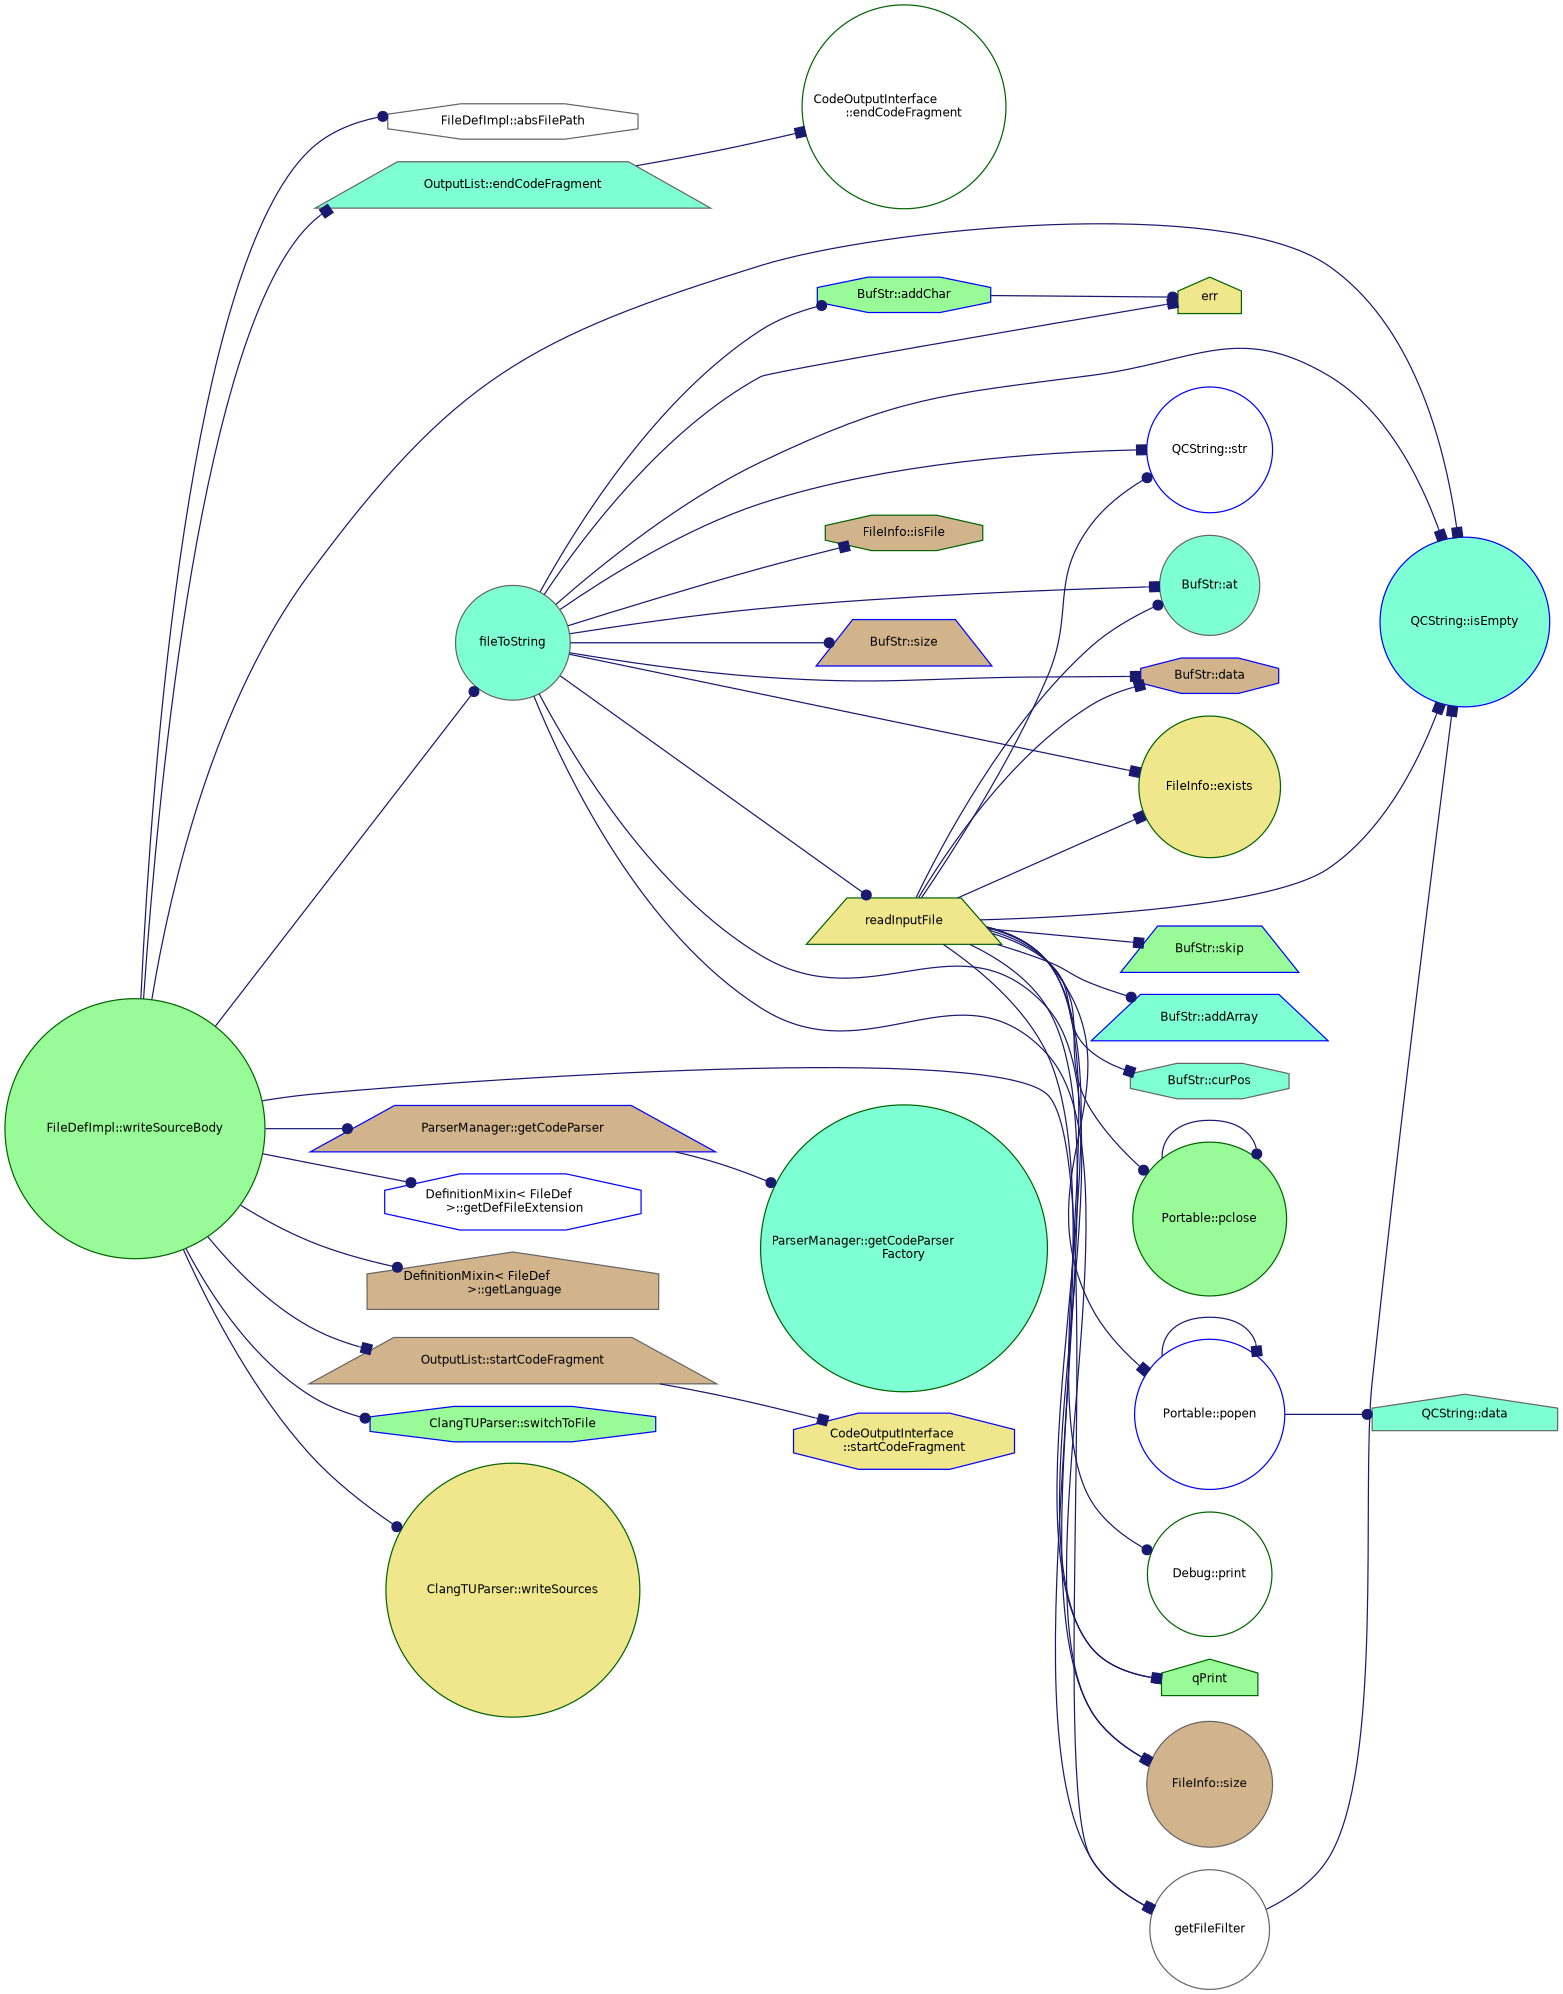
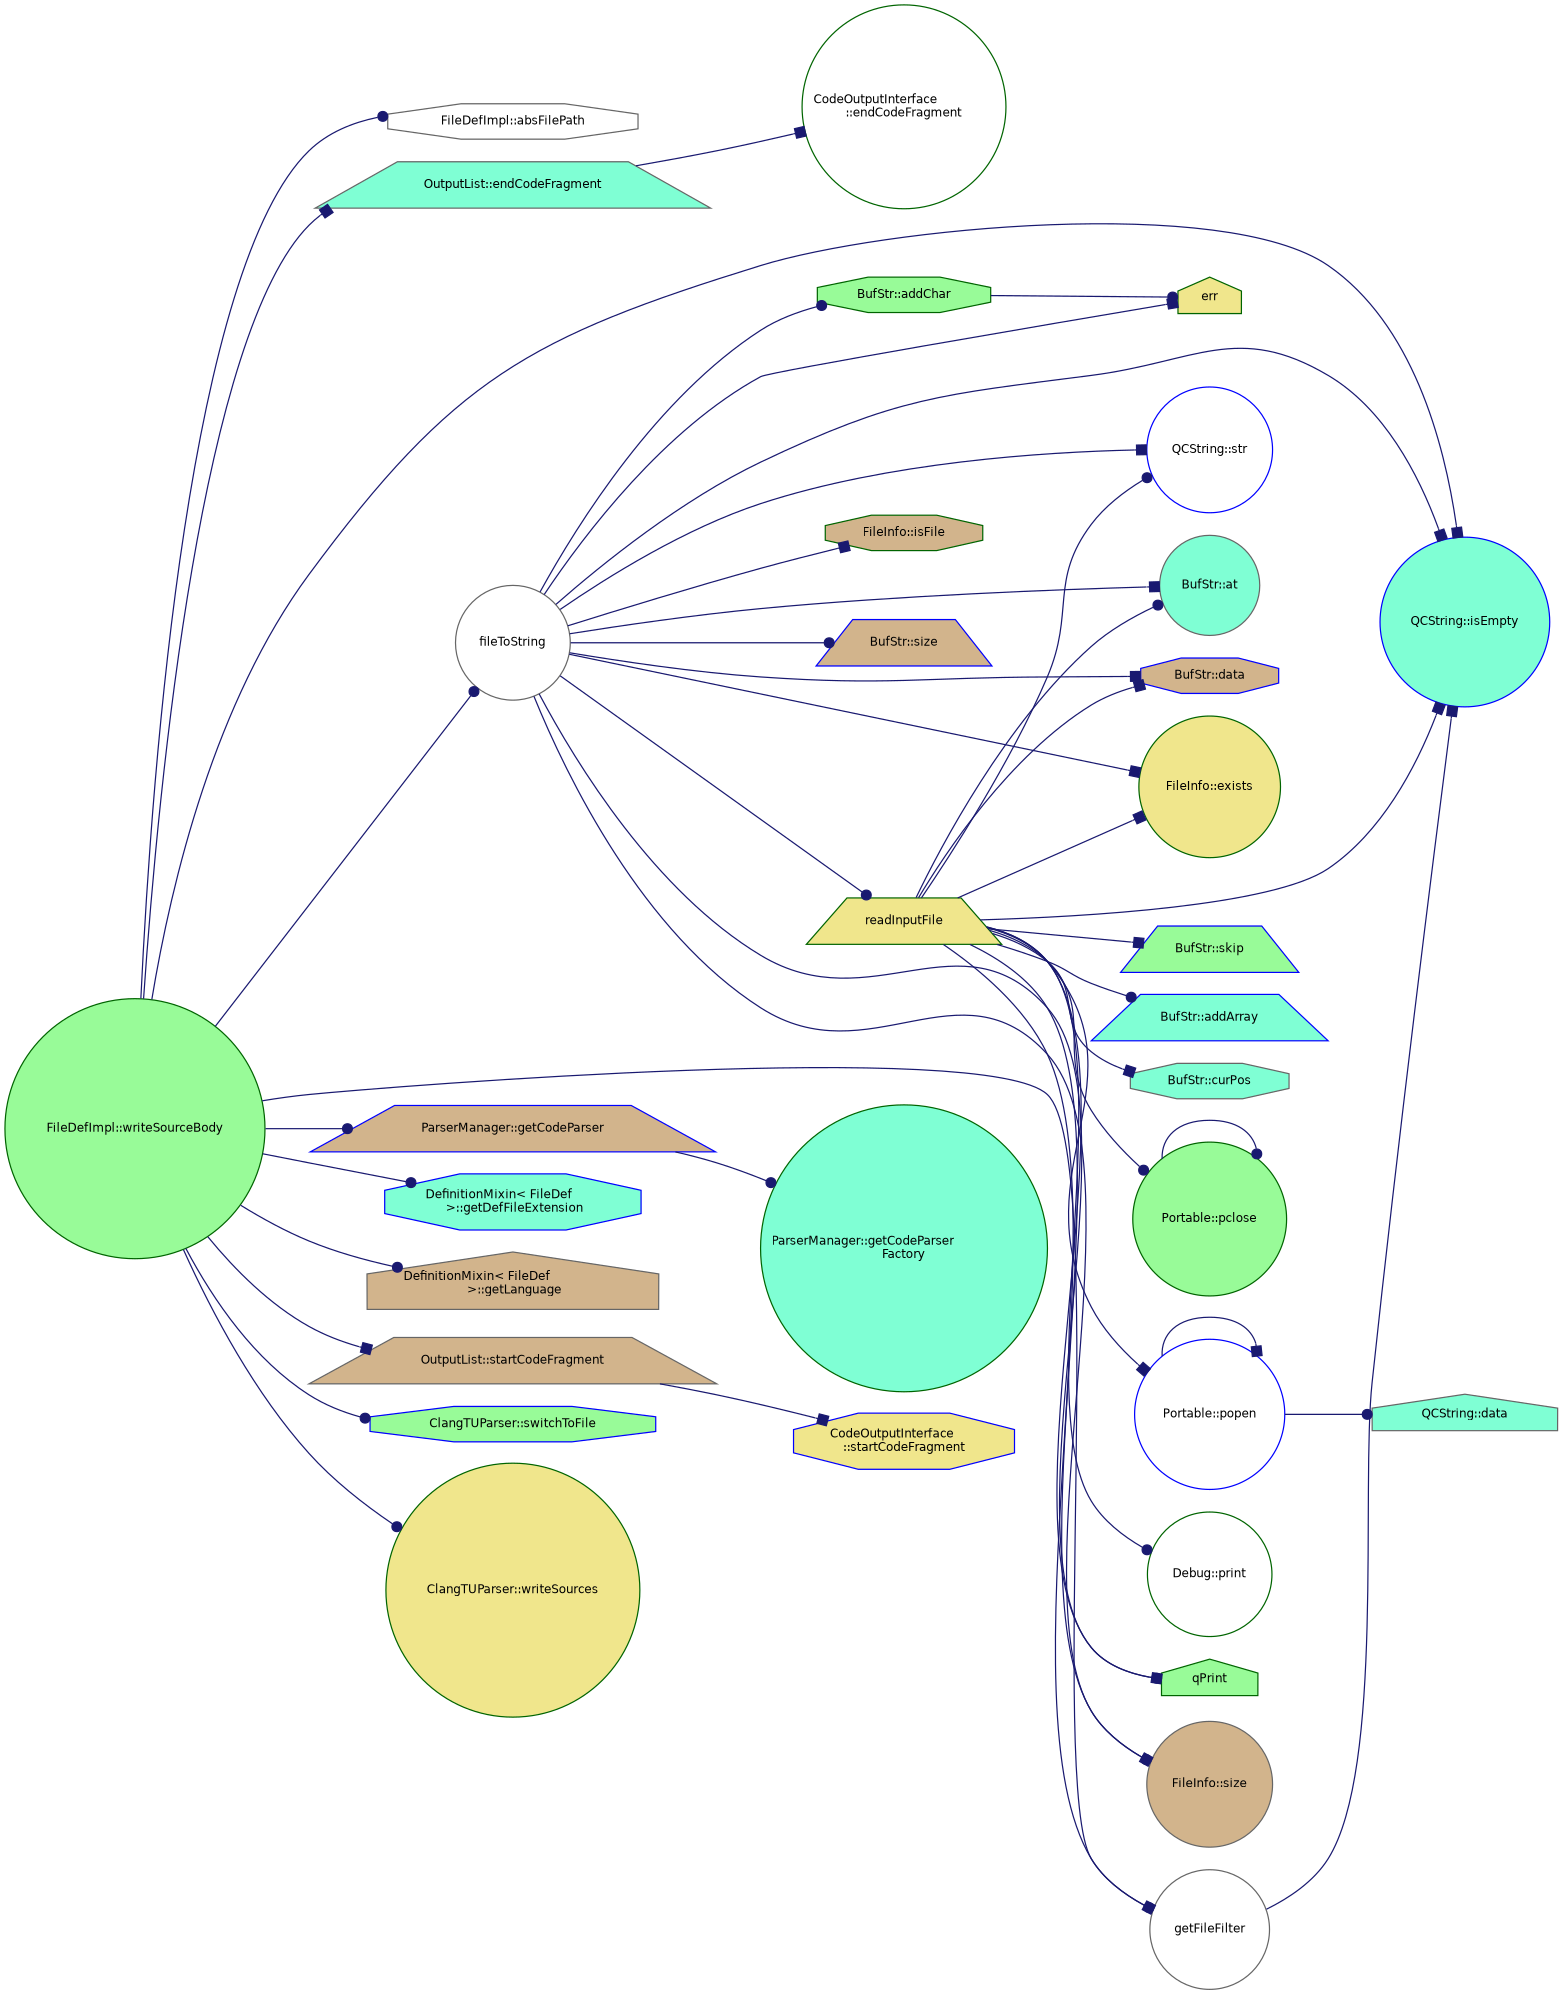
node "BufStr::addChar": color blue -> darkgreen
node "fileToString": fillcolor aquamarine -> white
node "DefinitionMixin< FileDef >::getDefFileExtension": fillcolor white -> aquamarine
